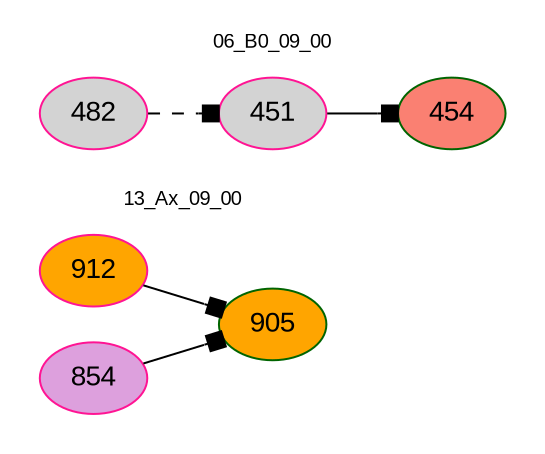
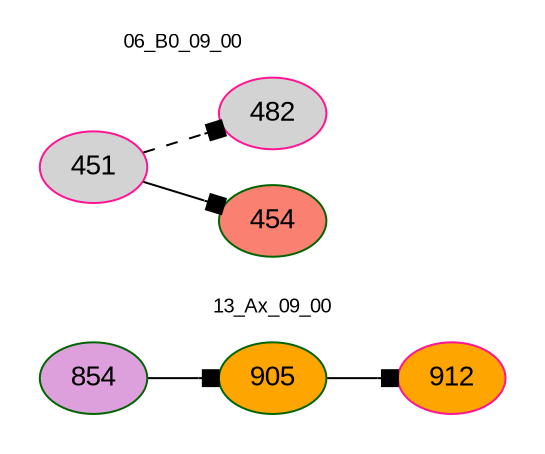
edge "482" -> "451": reversed
edge "912" -> "905": reversed
node "854": color deeppink -> darkgreen
